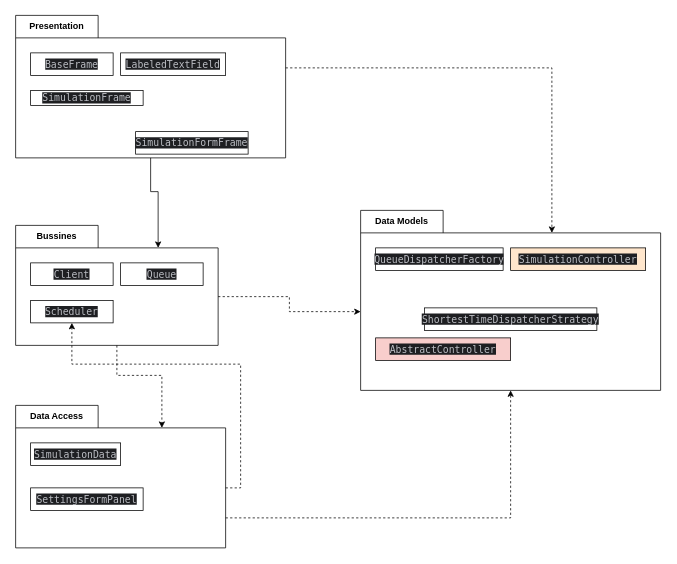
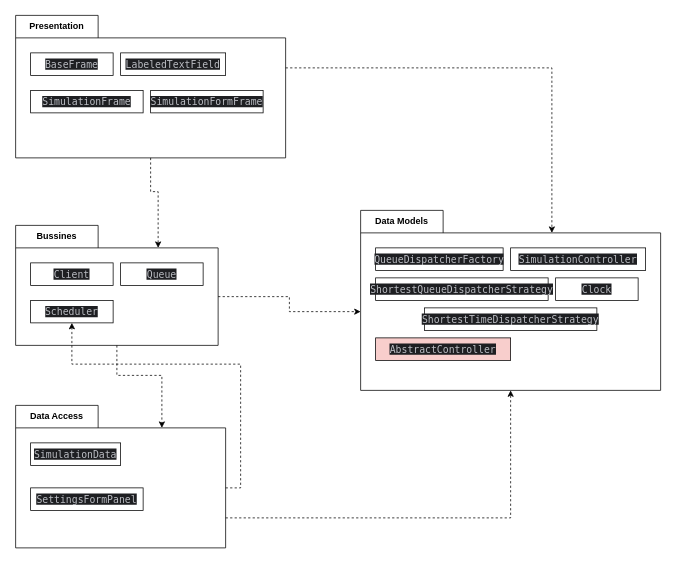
node "SimulationFrame": size 113x15 -> 113x23
node "SimulationFormFrame": moved (192, 143) -> (207, 102)
edge "Presentation" -> "Bussines": style solid -> dashed
node "SimulationController": fillcolor #ffe6cc -> #ffffff
node "ShortestQueueDispatcherStrategy": added
node "Clock": added
